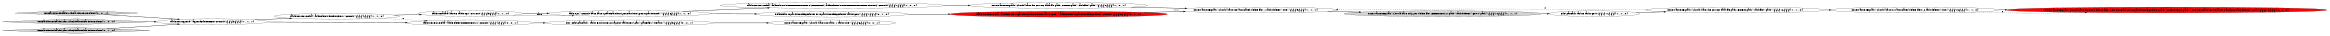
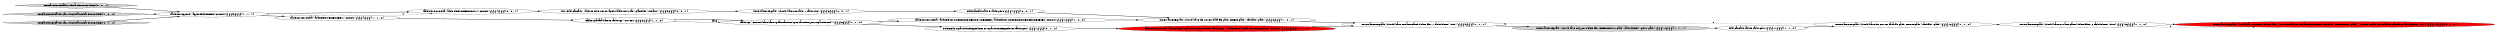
node "FileScanTask task = tasks.get(0)@@@7@@@['0', '0', '1']": added
